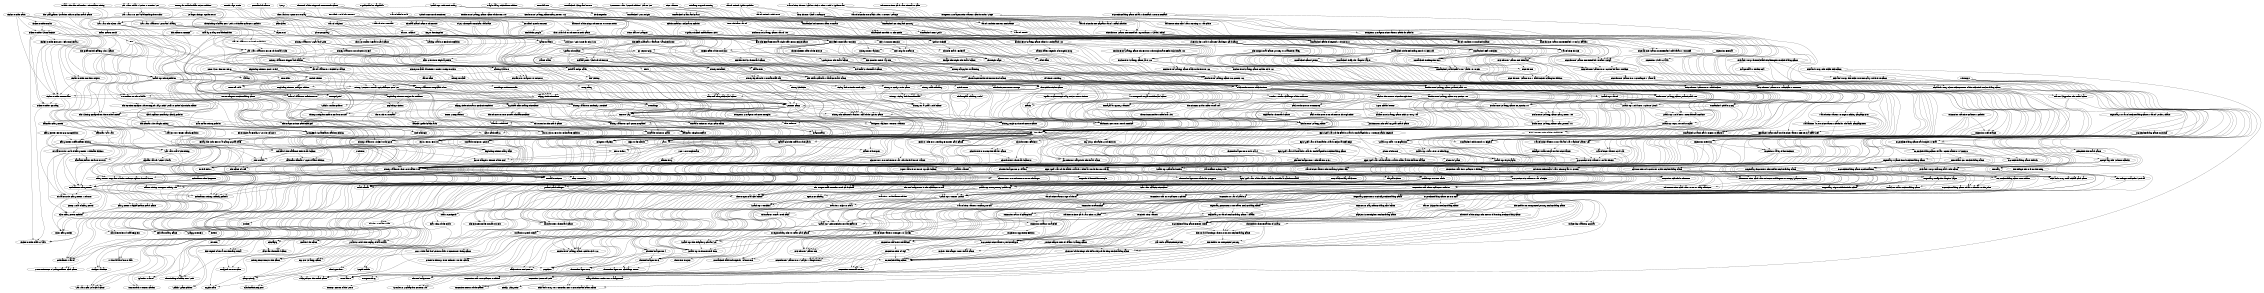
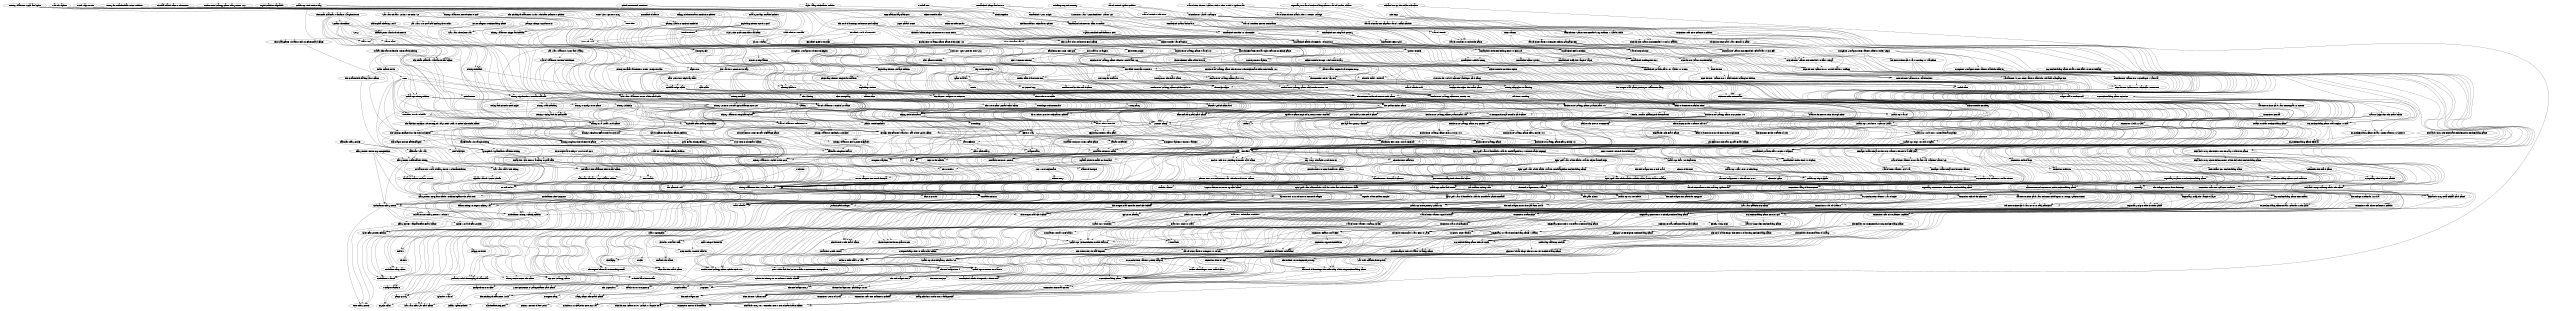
edge "Horrified: American Monsters" -> "Unmatched: Cobble & Fog": reversed
